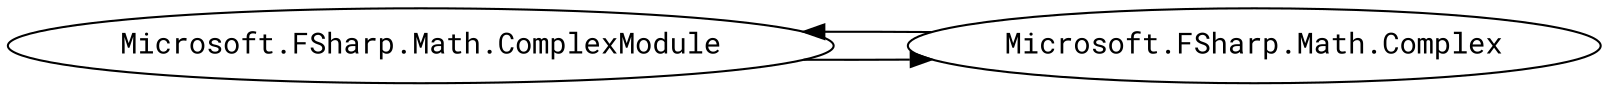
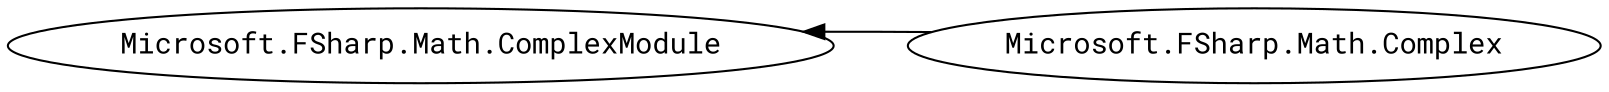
edge "Microsoft.FSharp.Math.ComplexModule" -> "Microsoft.FSharp.Math.Complex": removed
